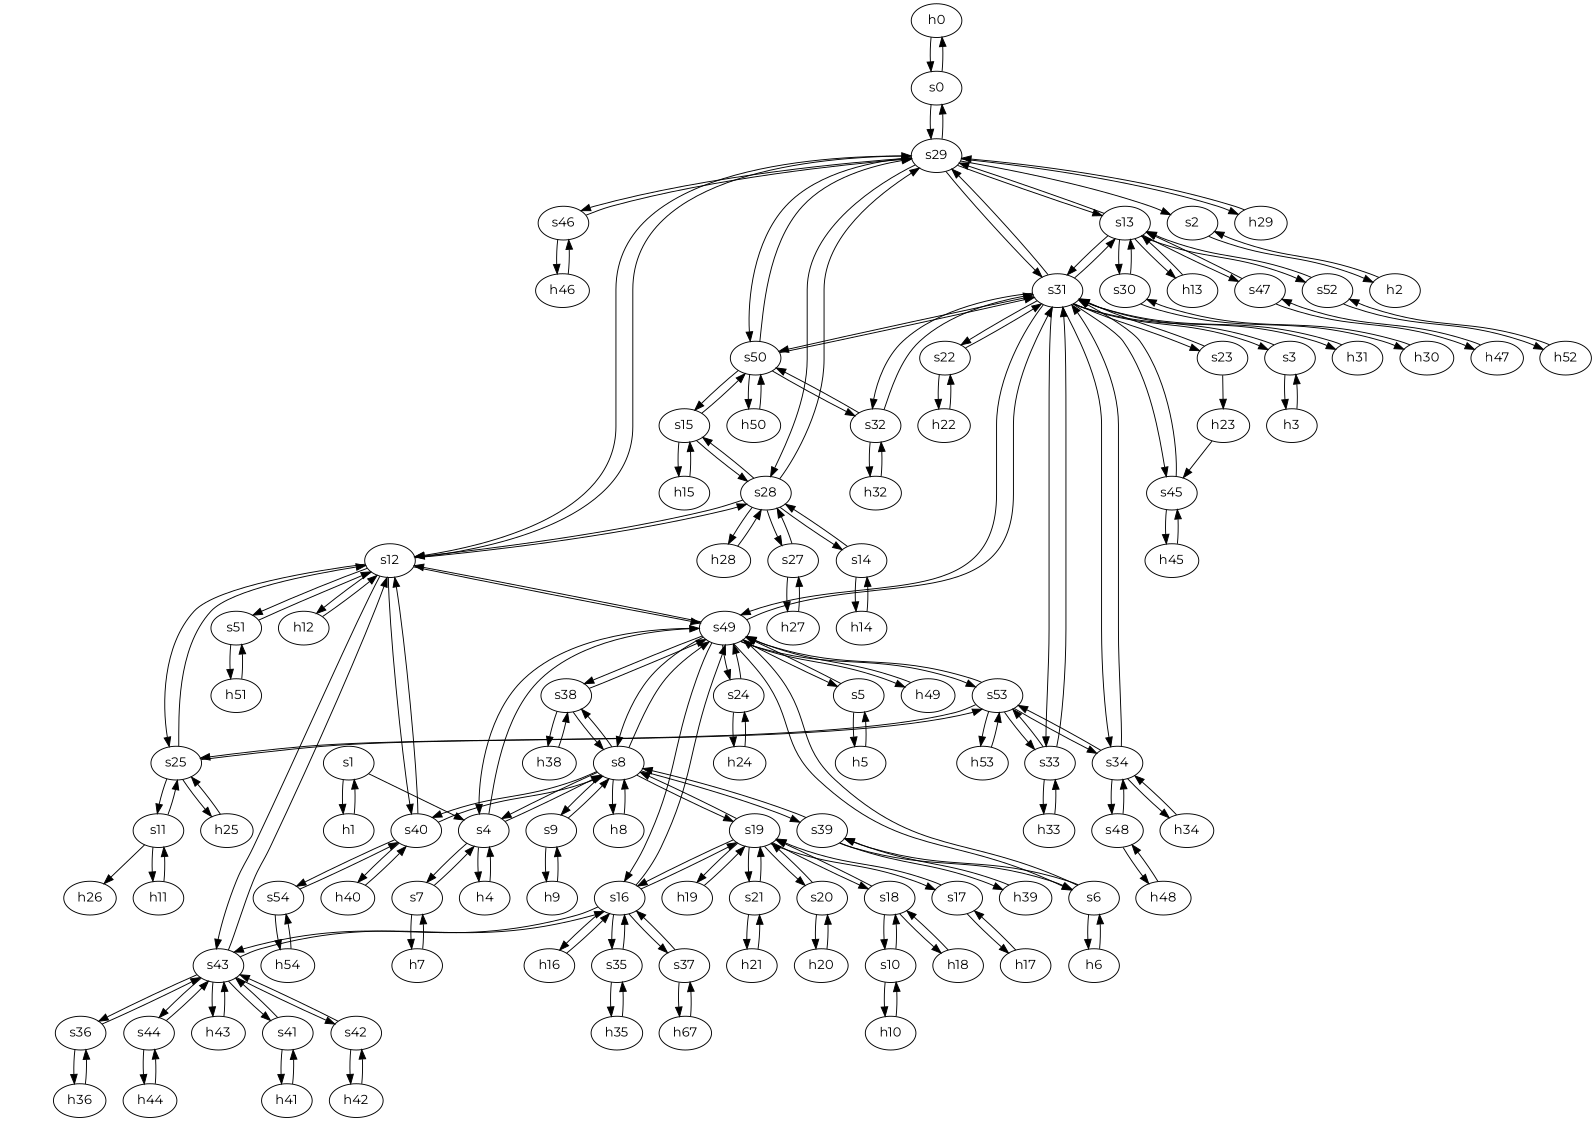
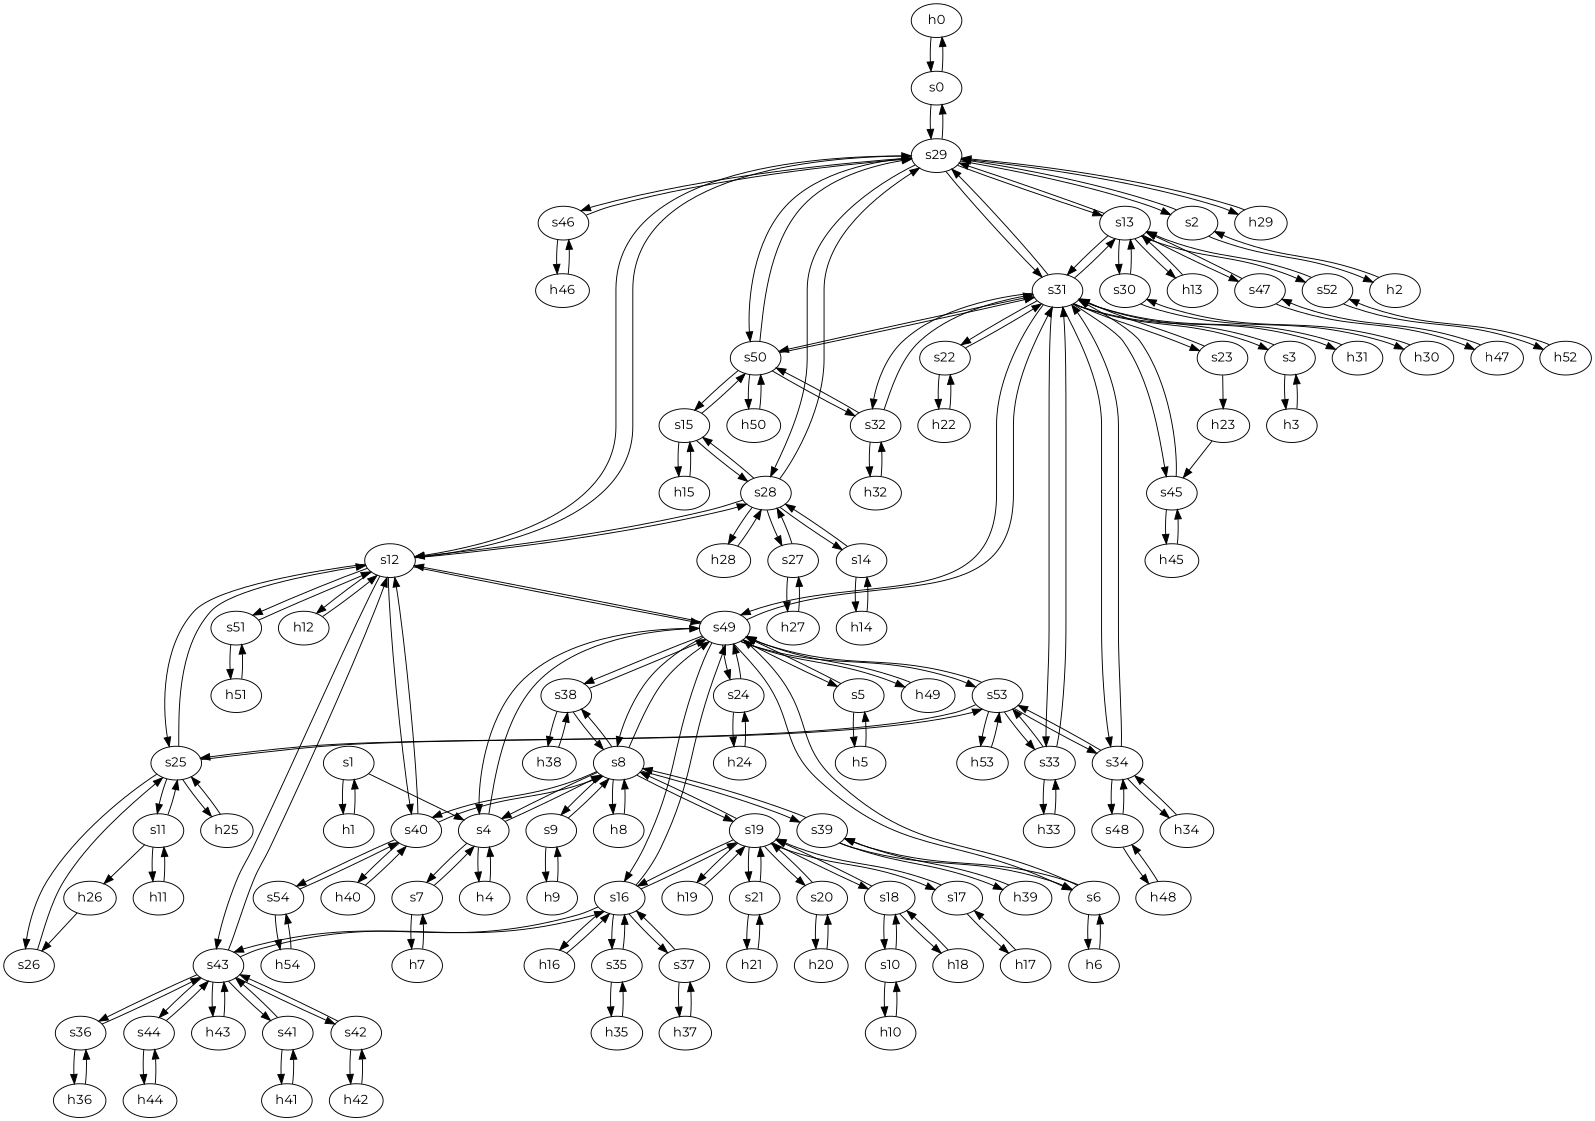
edge "s2" -> "s29": added
node "s26": added
node "h67": label "h67" -> "h37"
